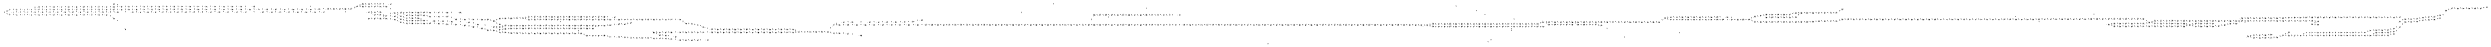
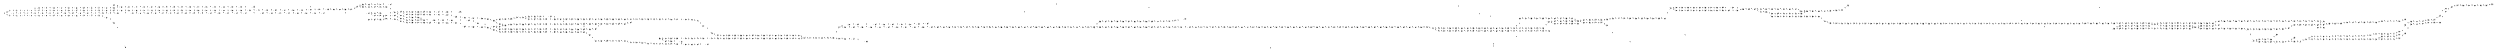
edge "S508" -> "S525": now "S508" -> "S507"
